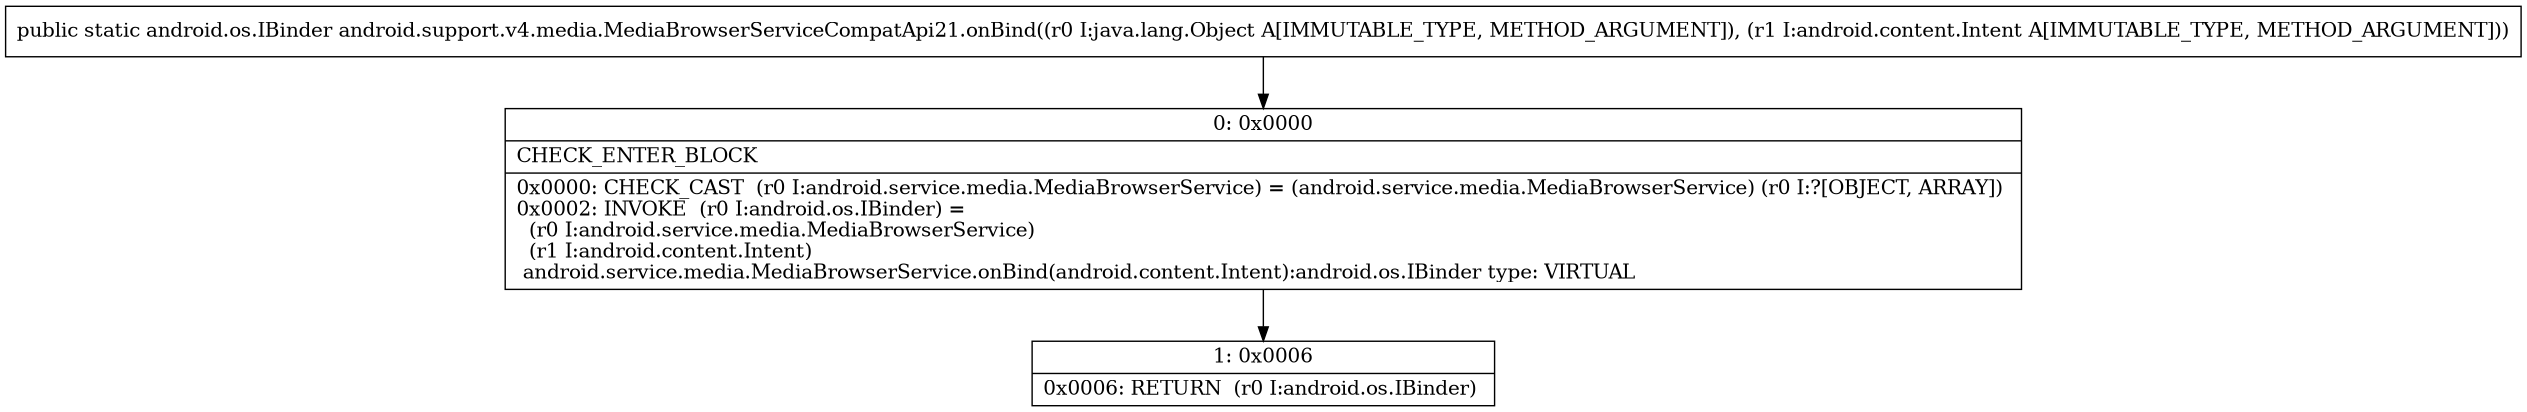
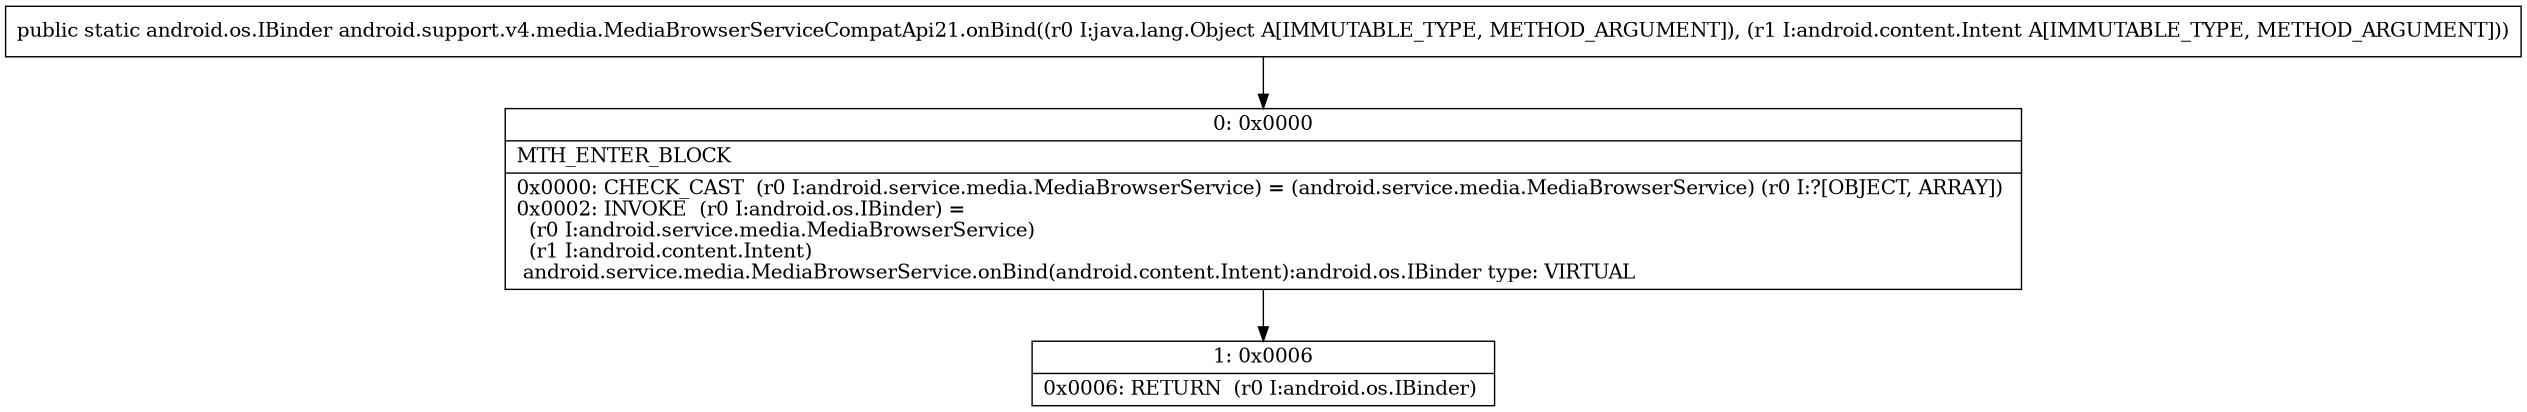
node "0: 0x0000": text "CHECK_ENTER_BLOCK" -> "MTH_ENTER_BLOCK"
